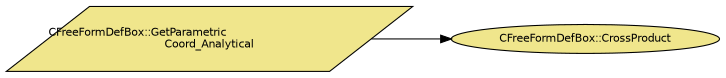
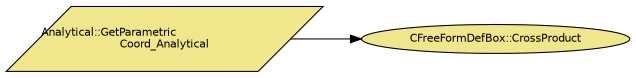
node "CFreeFormDefBox::GetParametric Coord_Analytical": label "CFreeFormDefBox::GetParametric Coord_Analytical" -> "Analytical::GetParametric Coord_Analytical"
